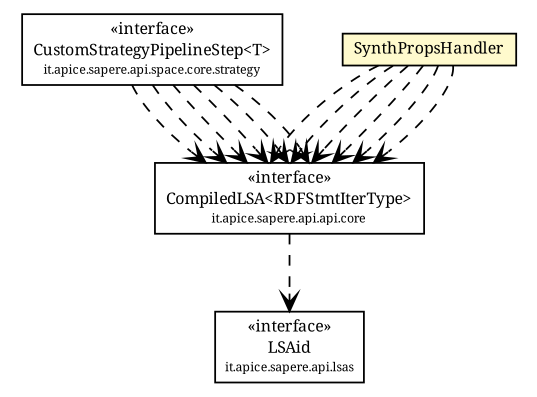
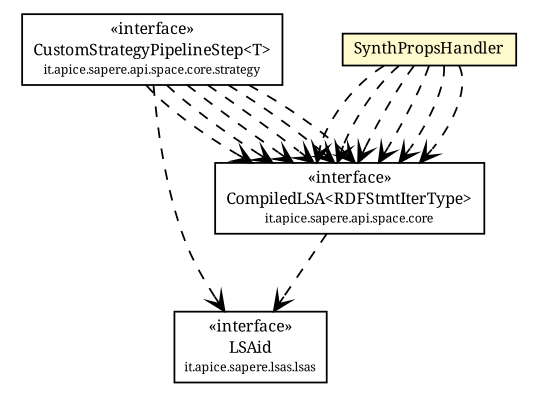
edge "CustomStrategyPipelineStep<T>" -> "LSAid": added
node "CompiledLSA<RDFStmtIterType>": text "it.apice.sapere.api.api.core" -> "it.apice.sapere.api.space.core"
node "LSAid": text "it.apice.sapere.api.lsas" -> "it.apice.sapere.lsas.lsas"
